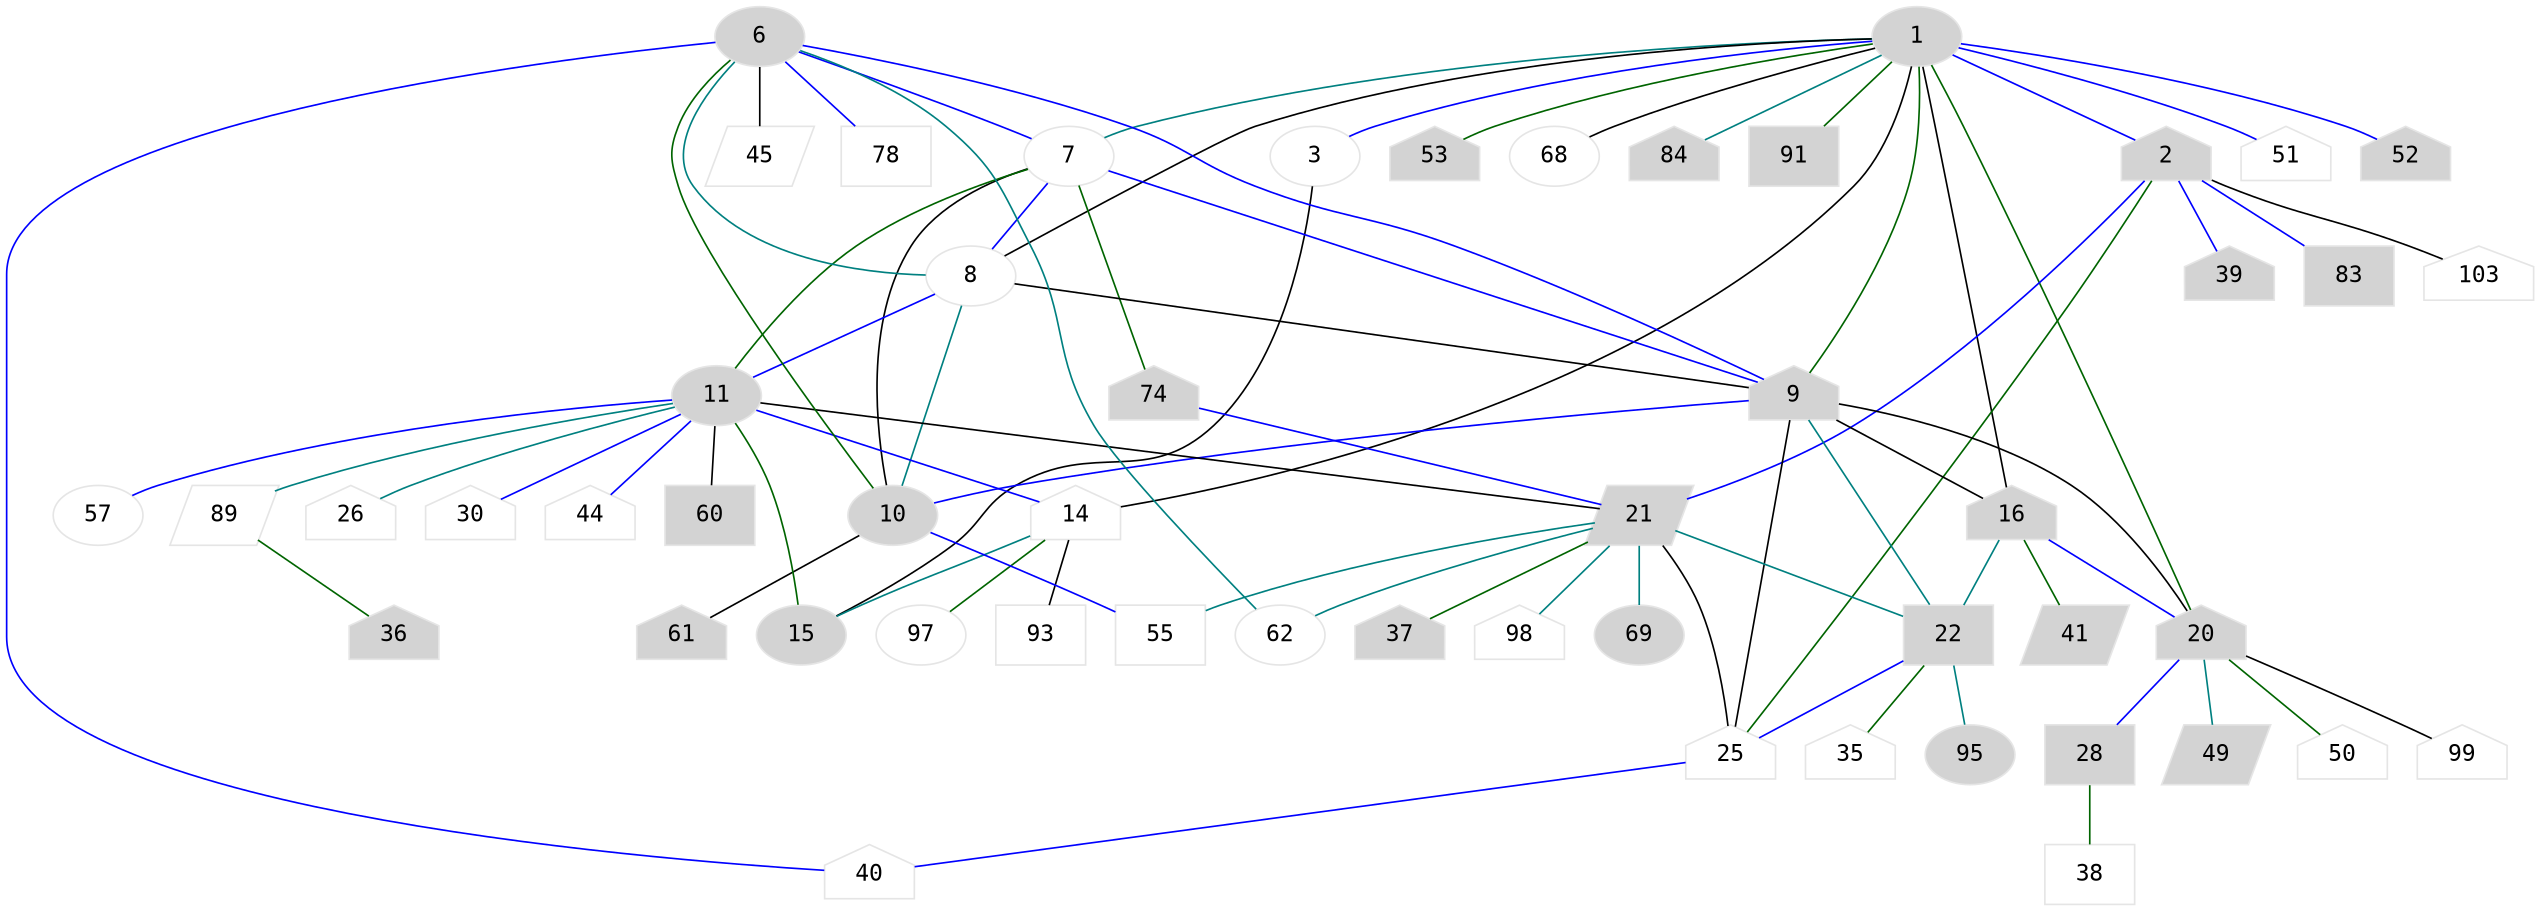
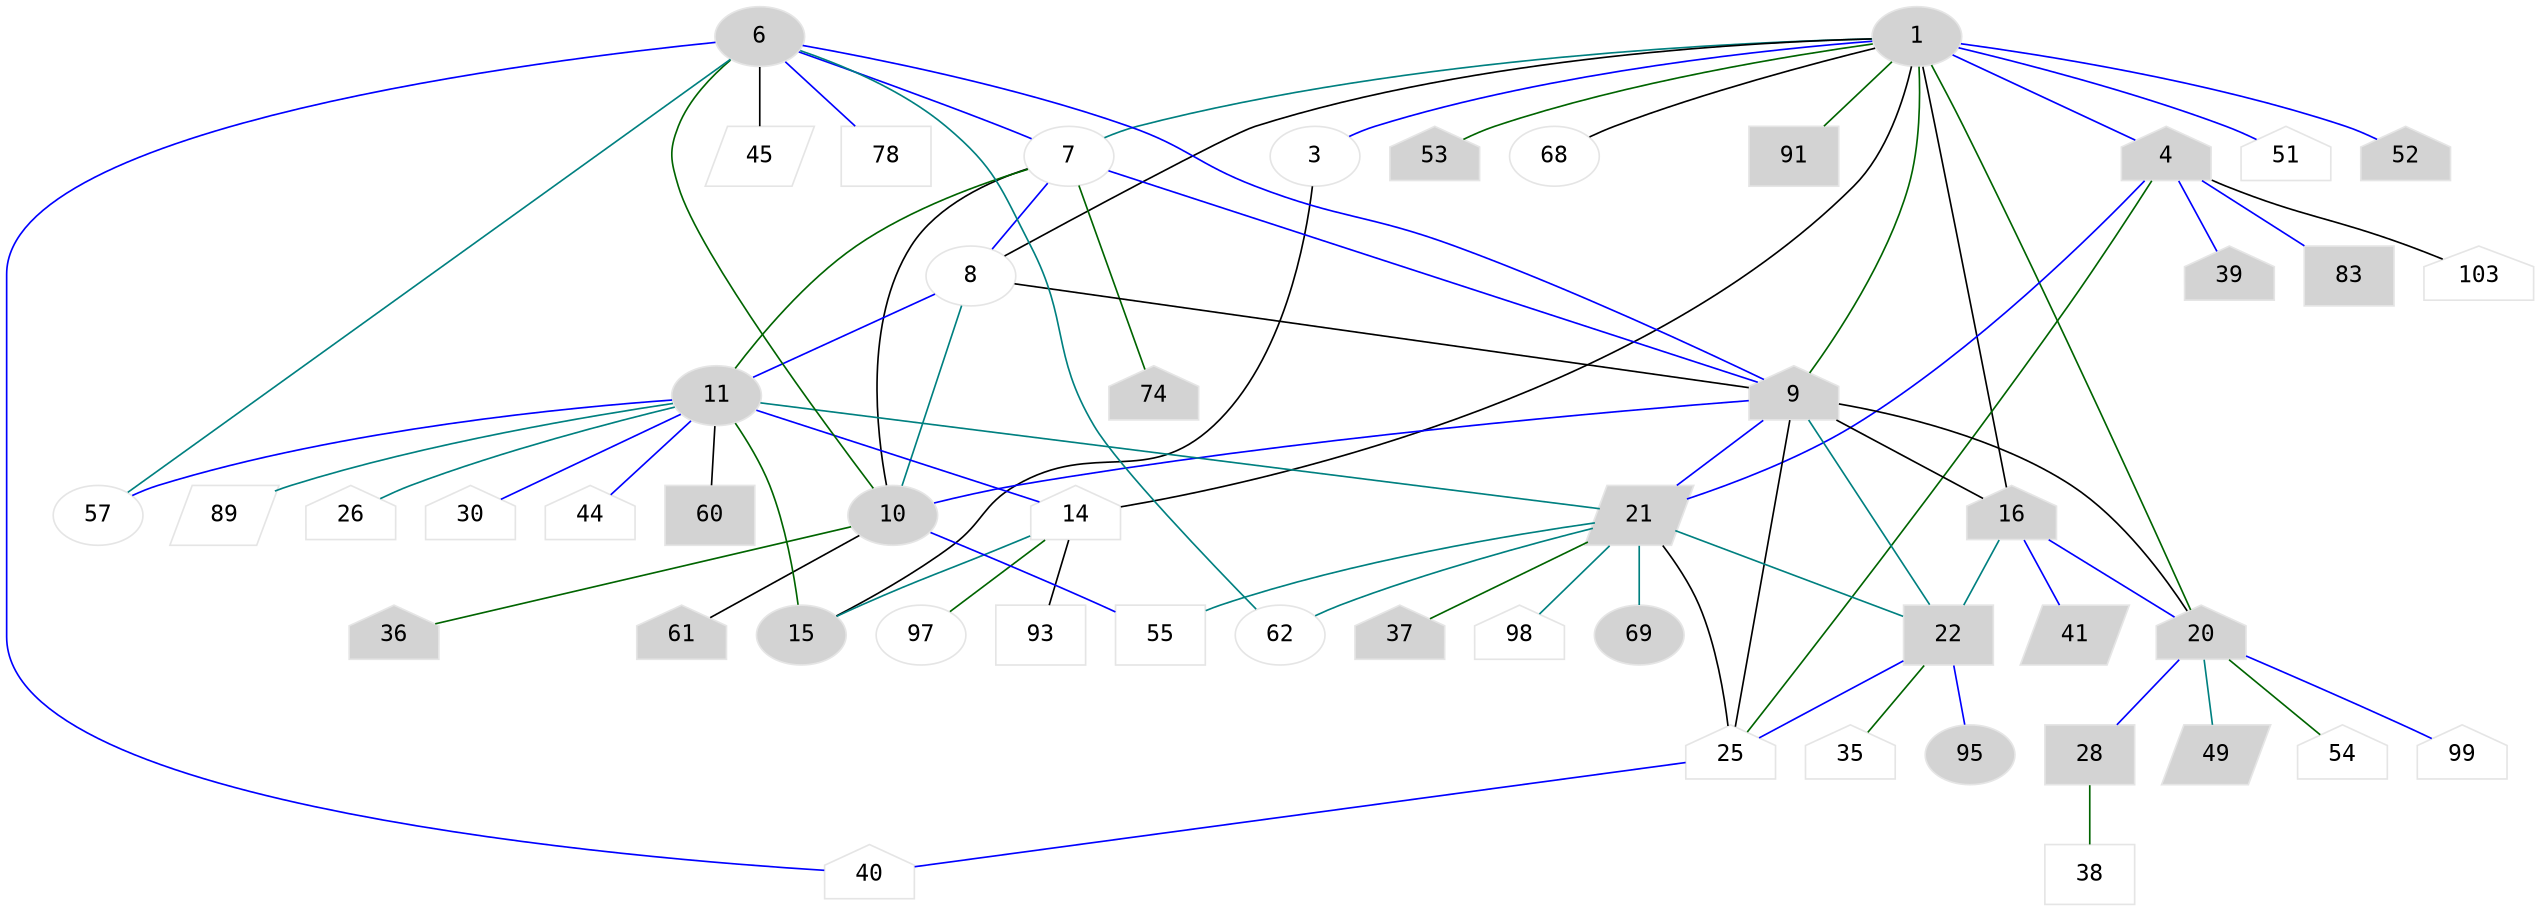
node "84": removed
node "2": label "2" -> "4"
edge "6" -- "8": now "6" -- "57"
edge "74" -- "21": now "9" -- "21"
edge "11" -- "21": color black -> teal
edge "16" -- "41": color darkgreen -> blue
edge "89" -- "36": now "10" -- "36"
edge "22" -- "95": color teal -> blue
edge "20" -- "99": color black -> blue
node "50": label "50" -> "54"
